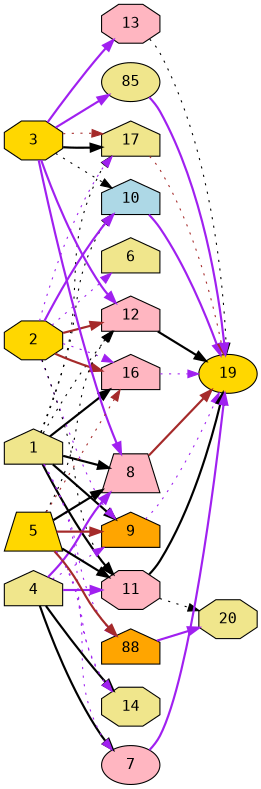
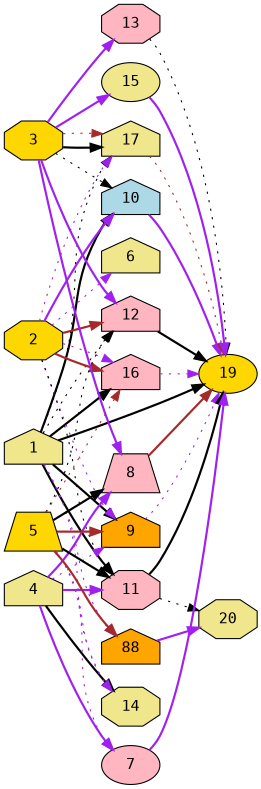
node "85": label "85" -> "15"
edge "1" -> "10": style dotted -> bold
edge "1" -> "8": now "1" -> "19"
edge "4" -> "7": color black -> purple
